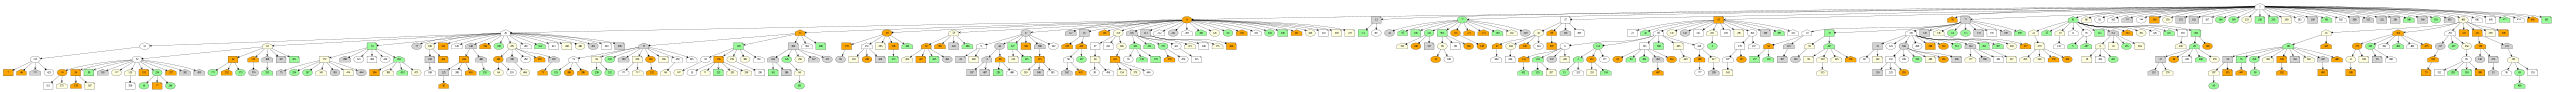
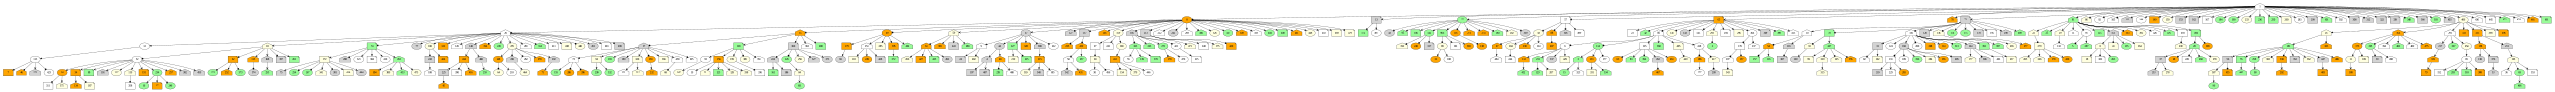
node "442": fillcolor orange -> palegreen
